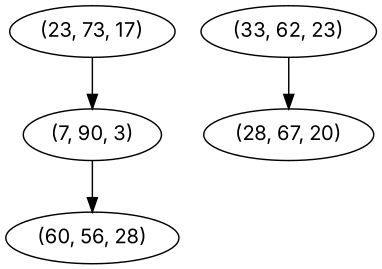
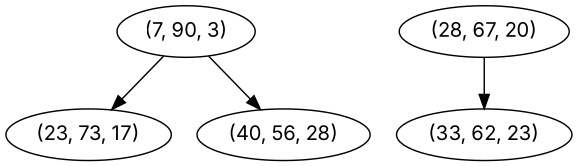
edge "(23, 73, 17)" -> "(7, 90, 3)": reversed
edge "(33, 62, 23)" -> "(28, 67, 20)": reversed
node "(60, 56, 28)": label "(60, 56, 28)" -> "(40, 56, 28)"
